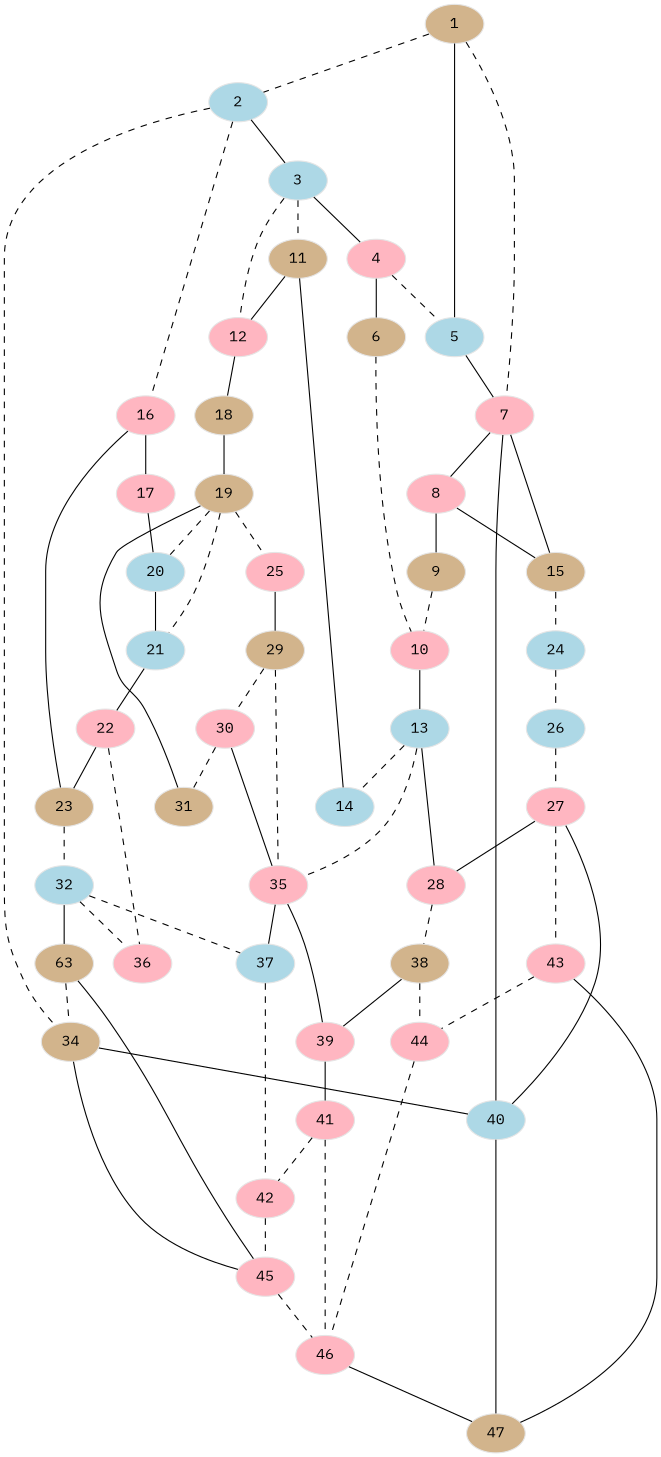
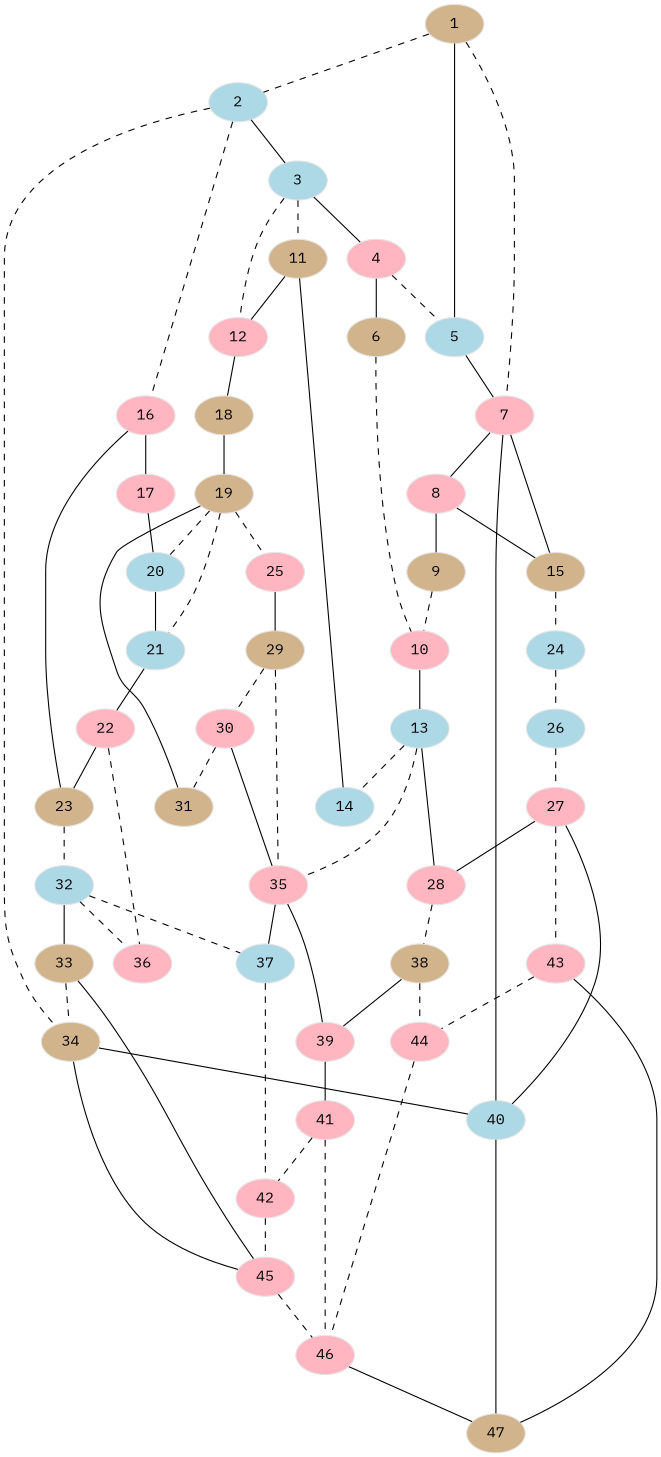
node "63": label "63" -> "33"
